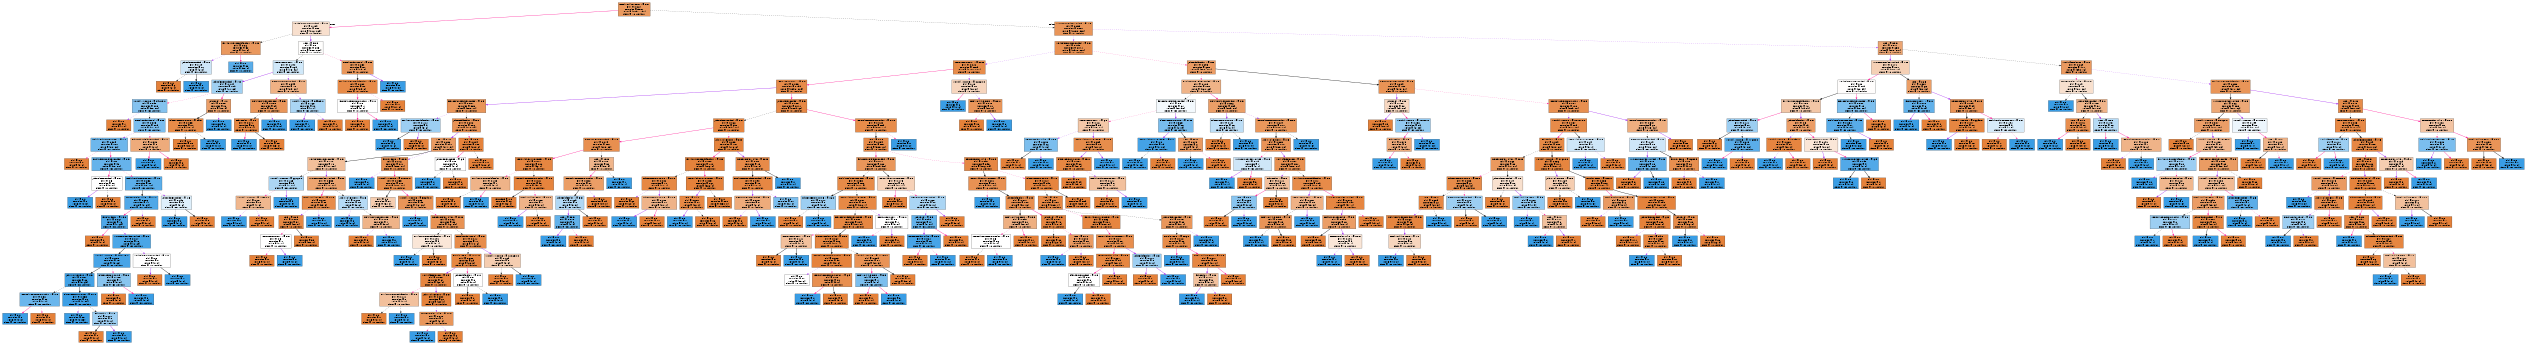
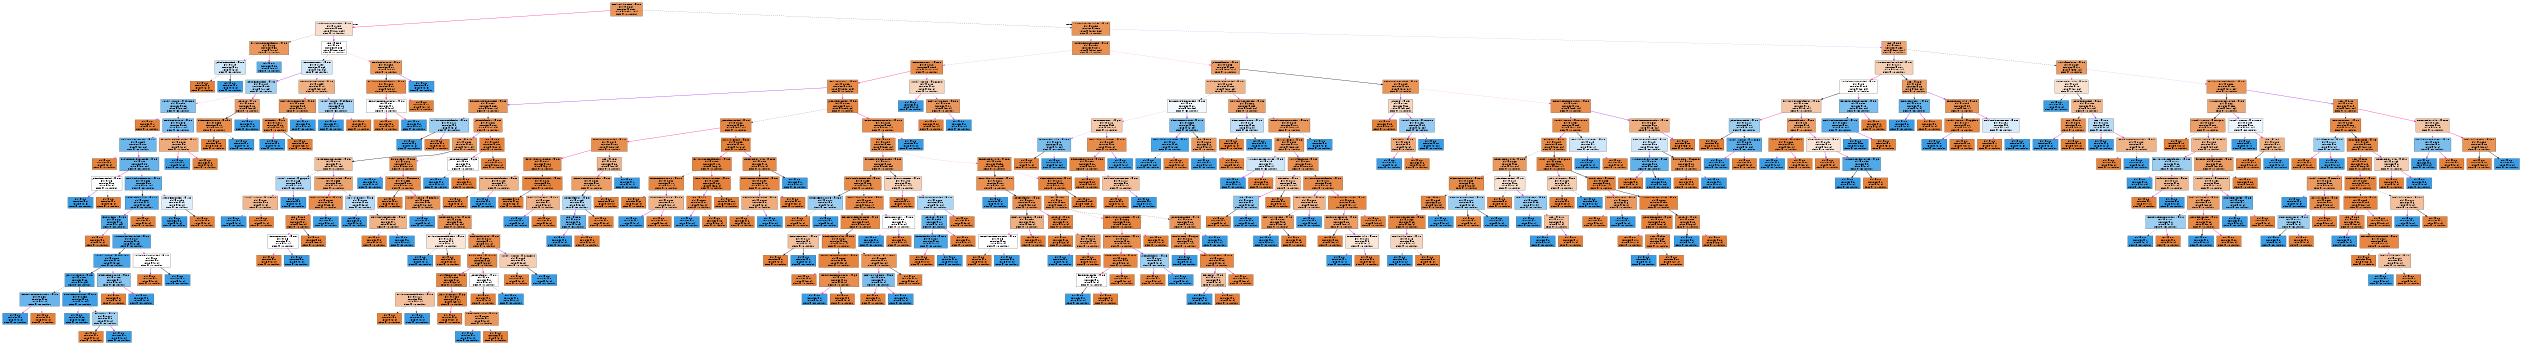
node "gini = 0.0 samples = 54 value = [54, 0] class = No Attrition": fillcolor #f5cdb0 -> #e58139
node "gini = 0.0 samples = 34 value = [34, 0] class = No Attrition": fillcolor #7bbeee -> #e58139
node "gini = 0.0 samples = 72 value = [72, 0] class = No Attrition": added
node "gini = 0.0 samples = 82 value = [82, 0] class = No Attrition": fillcolor #ffffff -> #e58139
node "gini = 0.0 samples = 57 value = [57, 0] class = No Attrition": added
